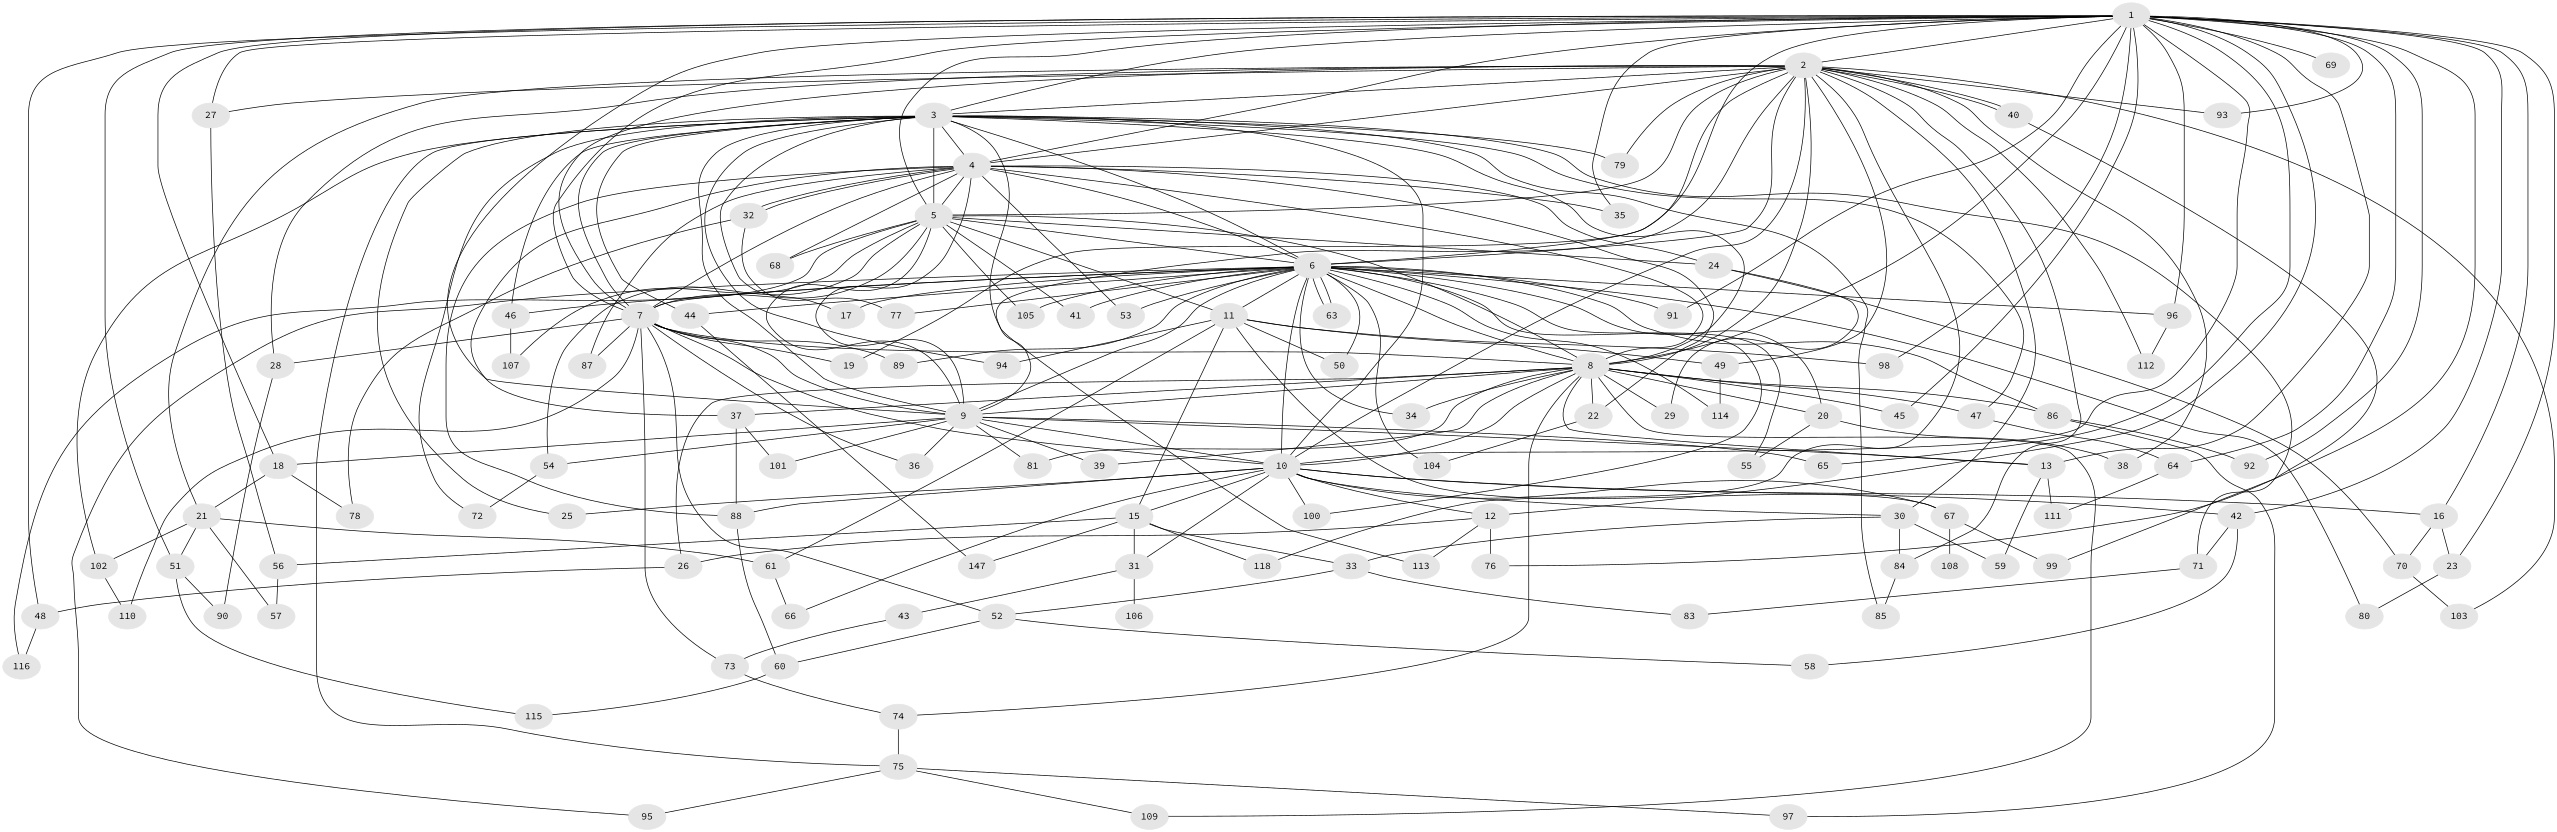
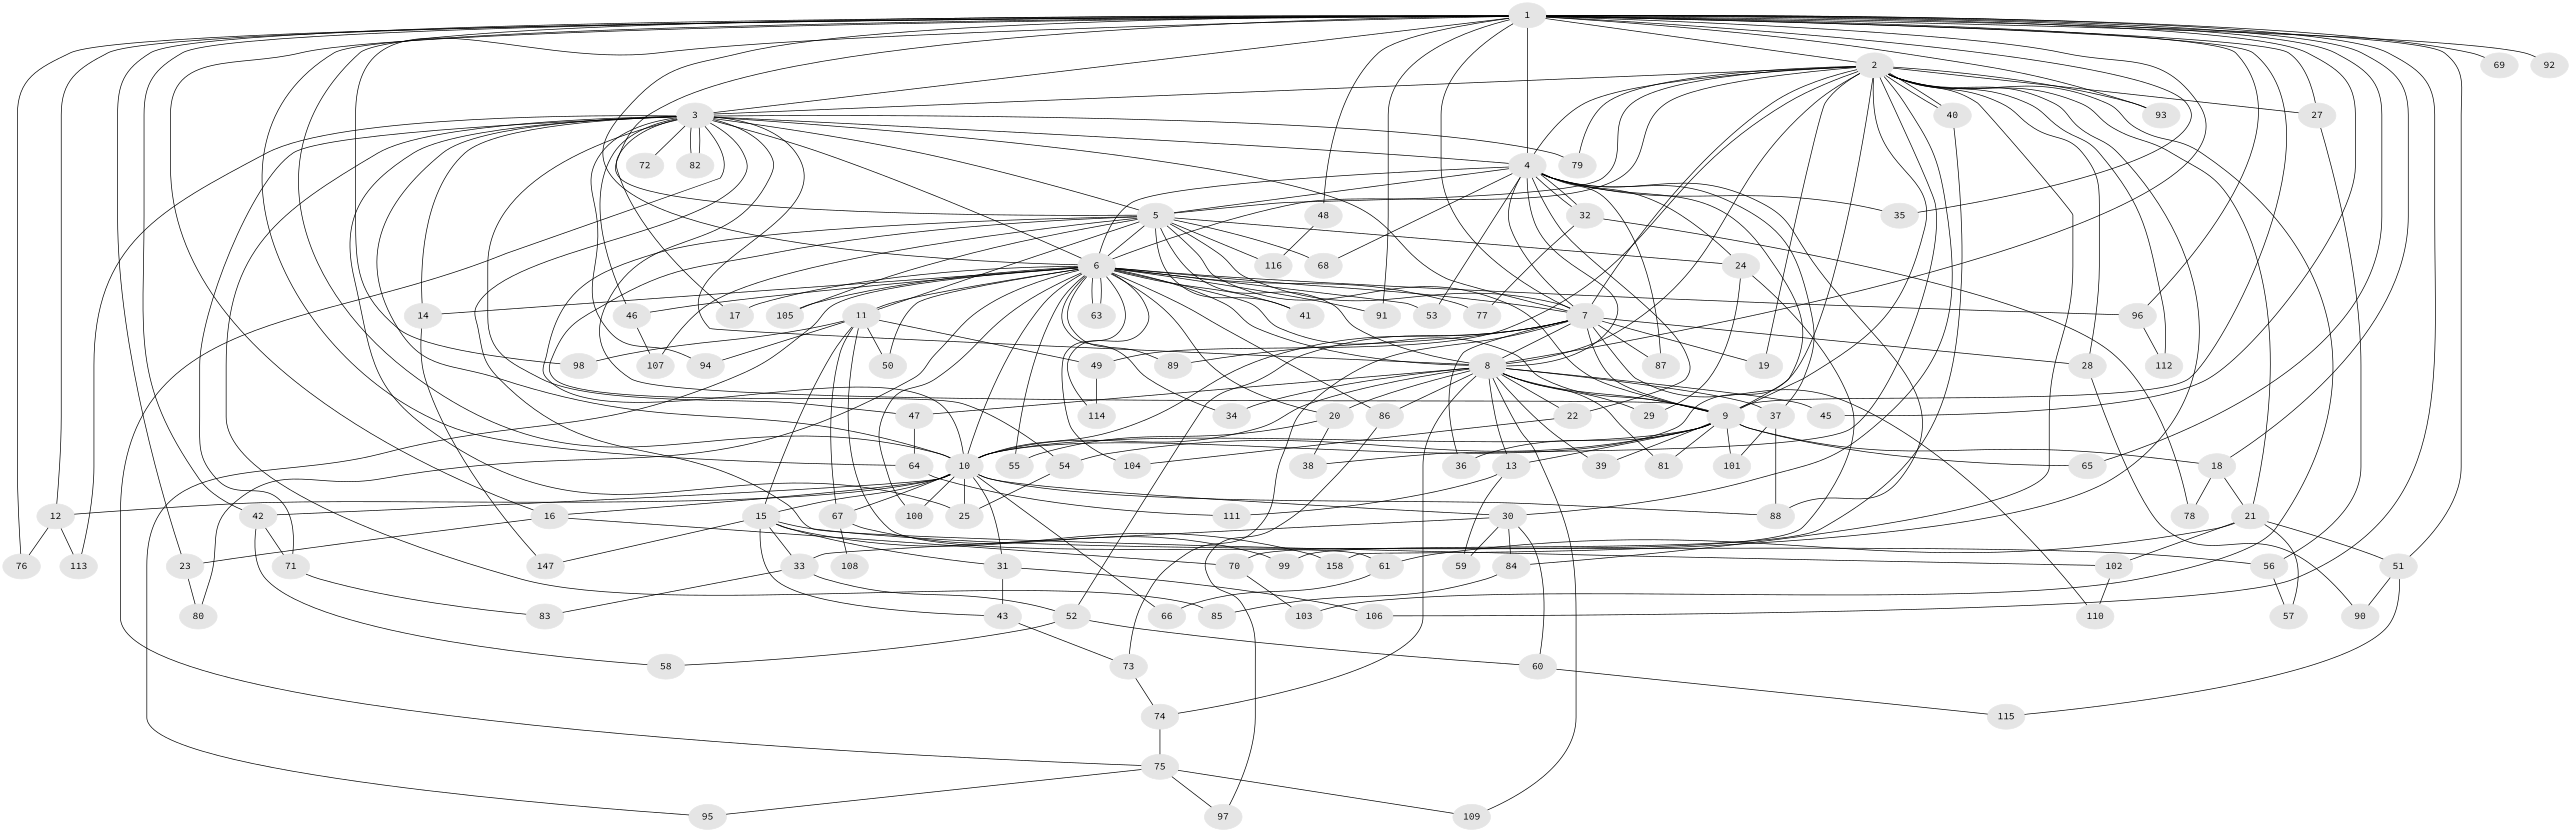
node "82": added
edge "1" -- "13": now "1" -- "106"
edge "5" -- "10": added
node "44": label "44" -> "14"
edge "86" -- "92": removed
edge "54" -- "72": now "54" -- "25"
node "26": removed
node "118": label "118" -> "158"
edge "88" -- "60": now "30" -- "60"
edge "15" -- "43": added
